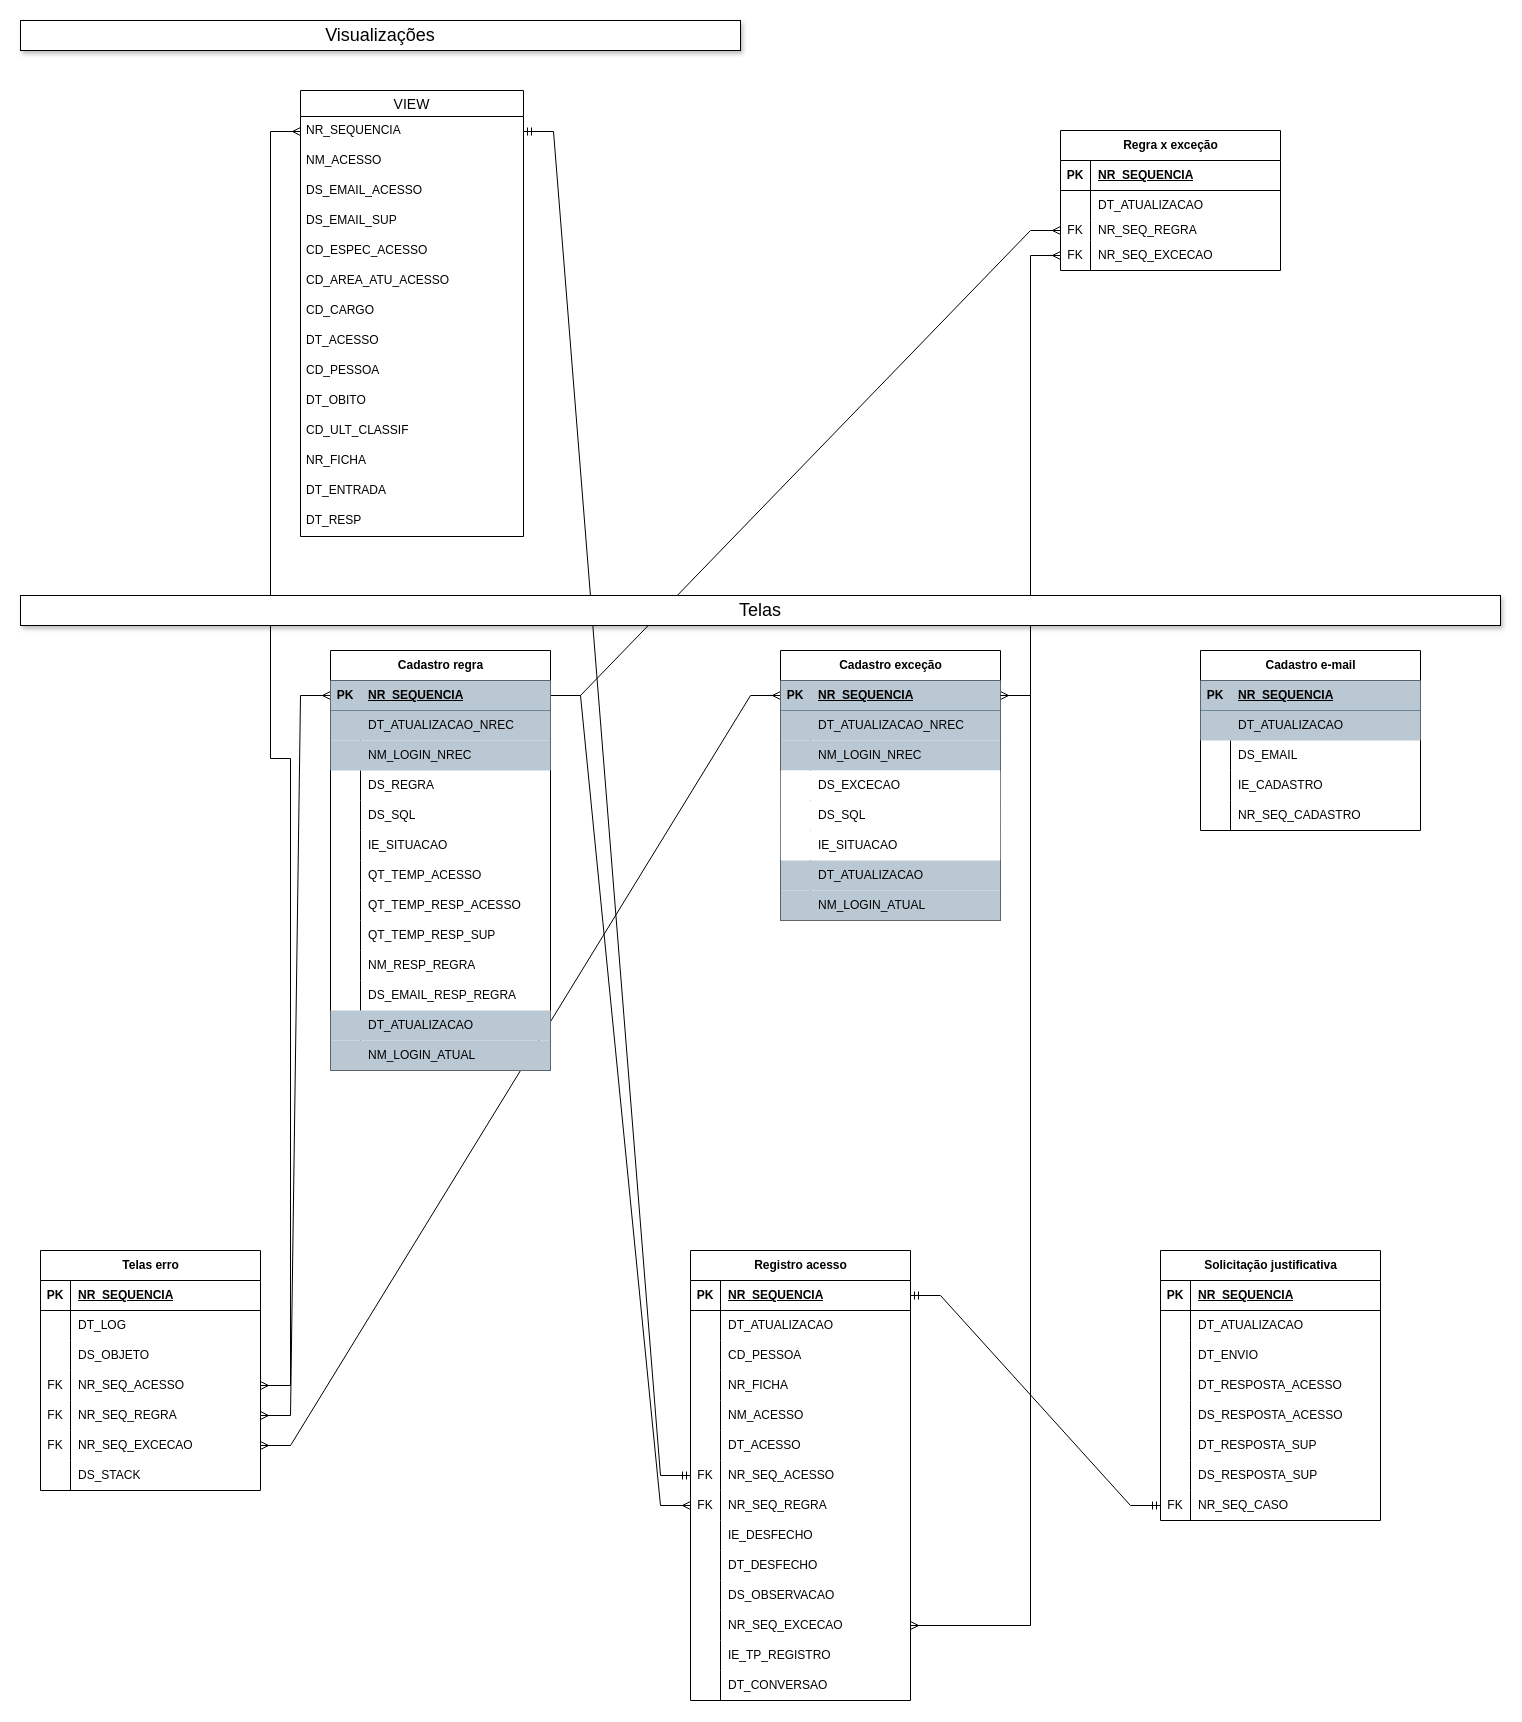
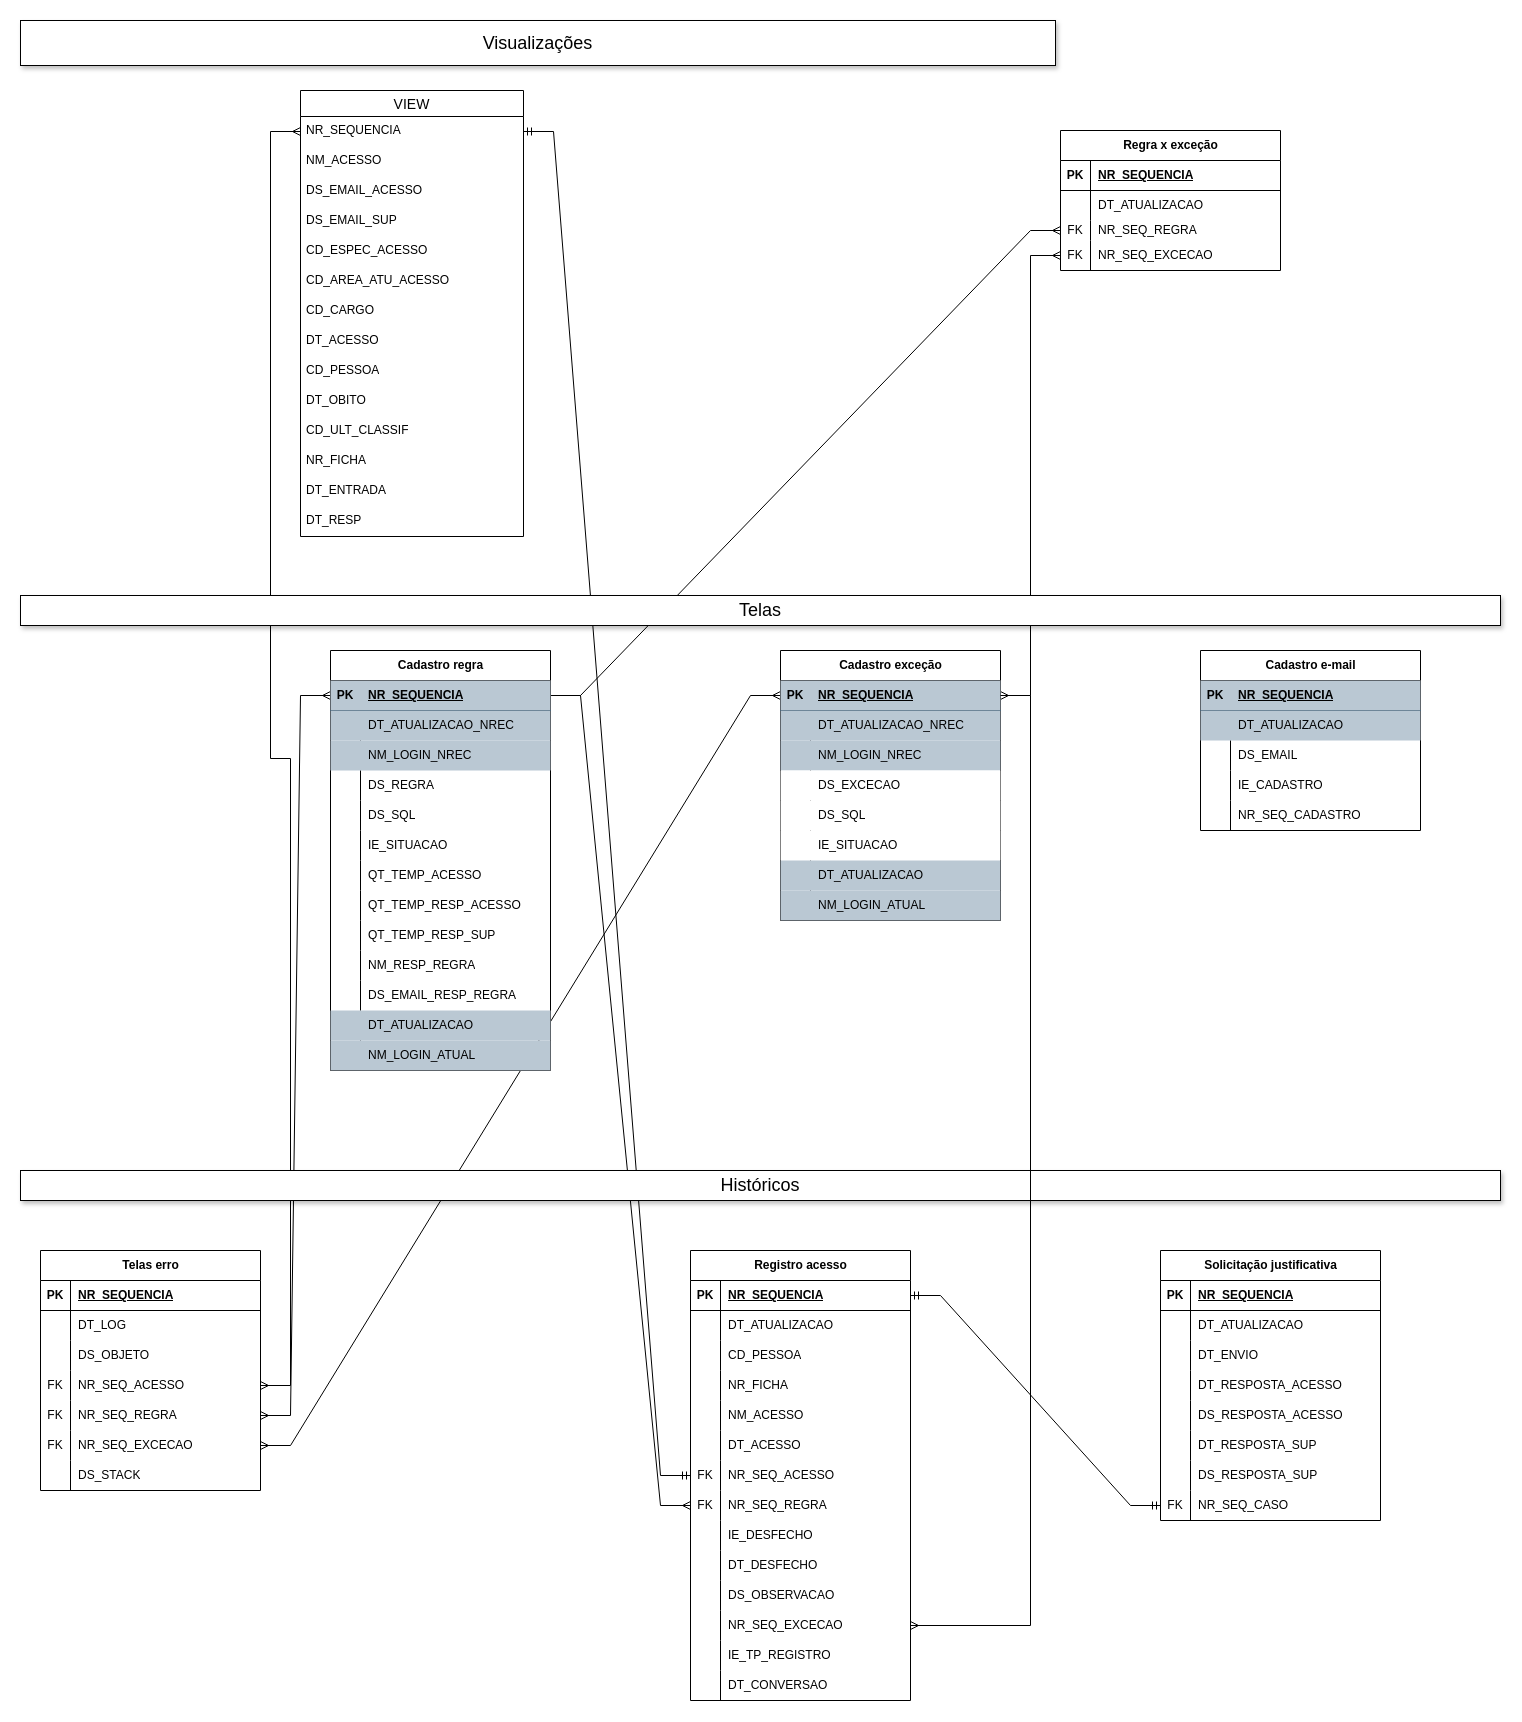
node "Visualizações": size 720x30 -> 1035x45
node "Históricos": added
